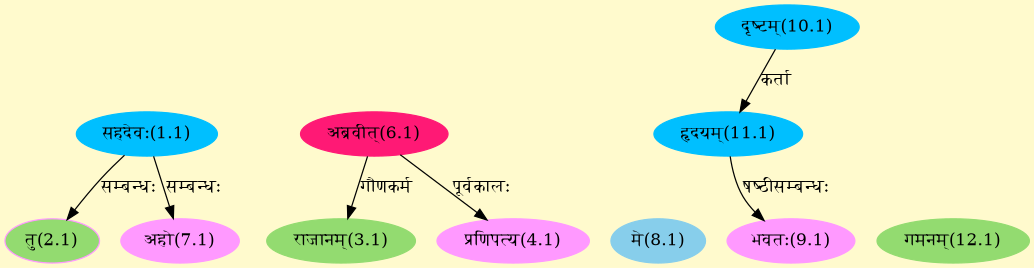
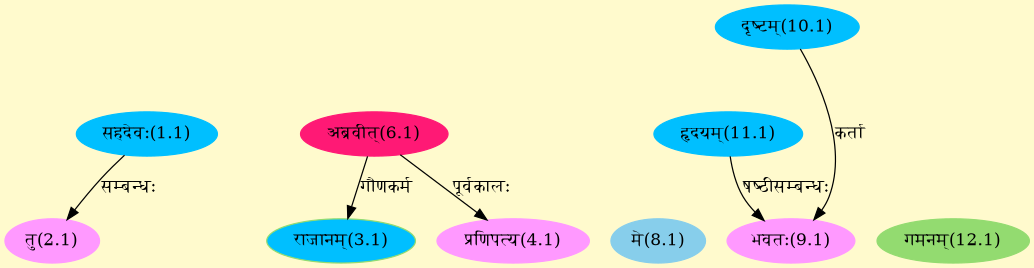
edge "दृष्टम्(10.1)" -> "हृदयम्(11.1)": now "दृष्टम्(10.1)" -> "भवतः(9.1)"
node "तु(2.1)": fillcolor #93db70 -> #ff99ff
node "अहो(7.1)": removed
node "राजानम्(3.1)": fillcolor #93db70 -> #00bfff
